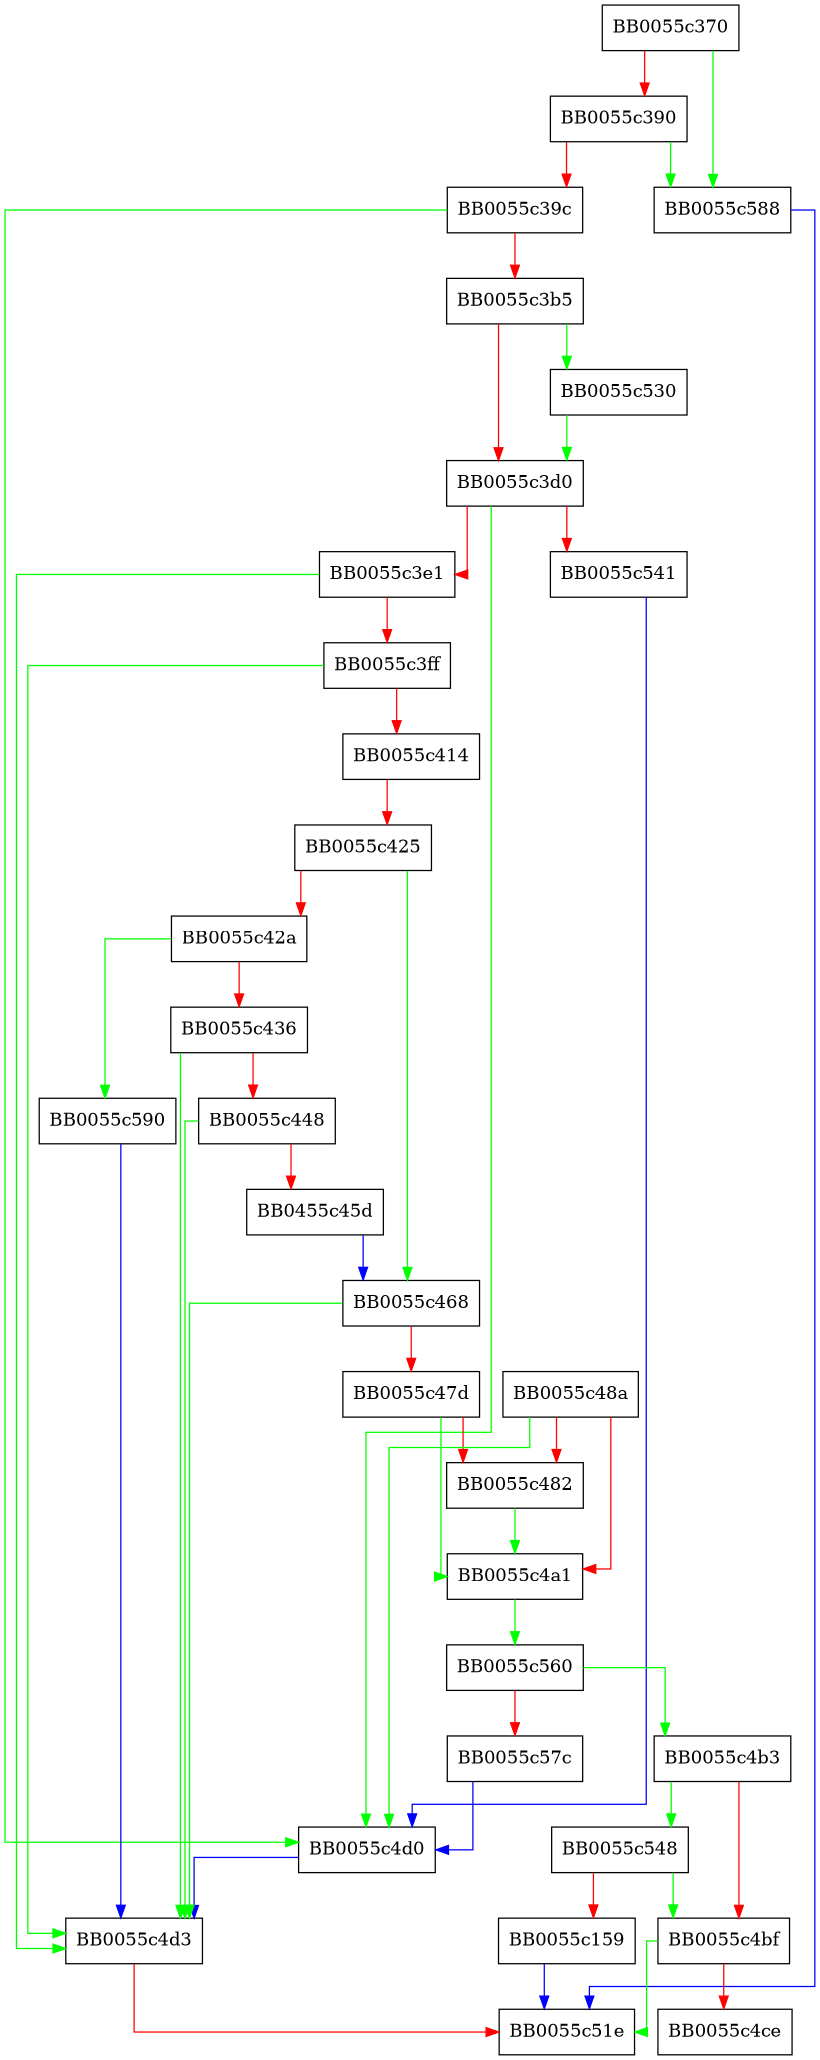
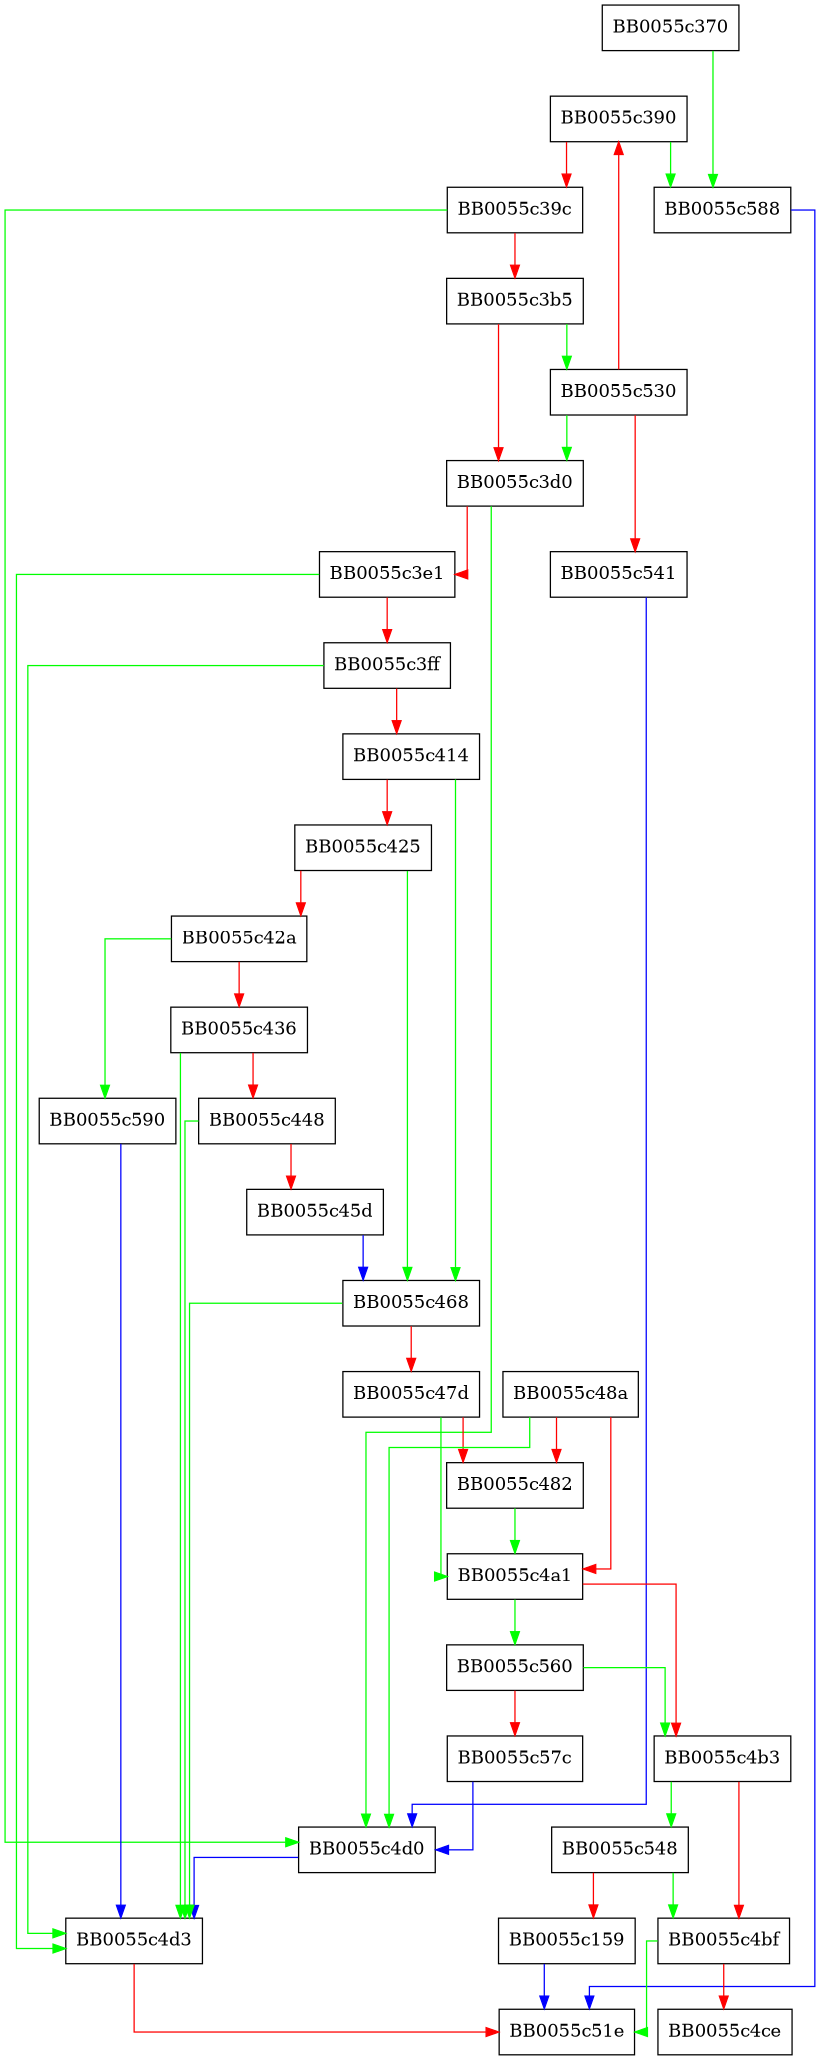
edge "BB0055c370" -> "BB0055c390": now "BB0055c530" -> "BB0055c390"
edge "BB0055c3d0" -> "BB0055c541": now "BB0055c530" -> "BB0055c541"
edge "BB0055c414" -> "BB0055c468": added
node "BB0455c45d": label "BB0455c45d" -> "BB0055c45d"
edge "BB0055c4a1" -> "BB0055c4b3": added
